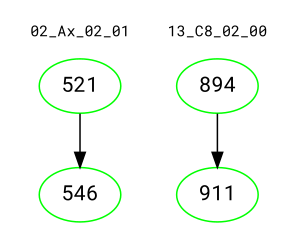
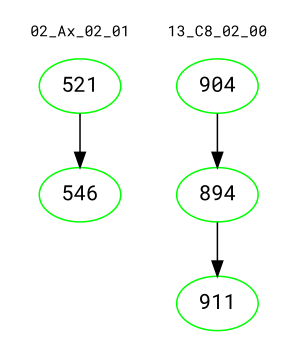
node "904": added
